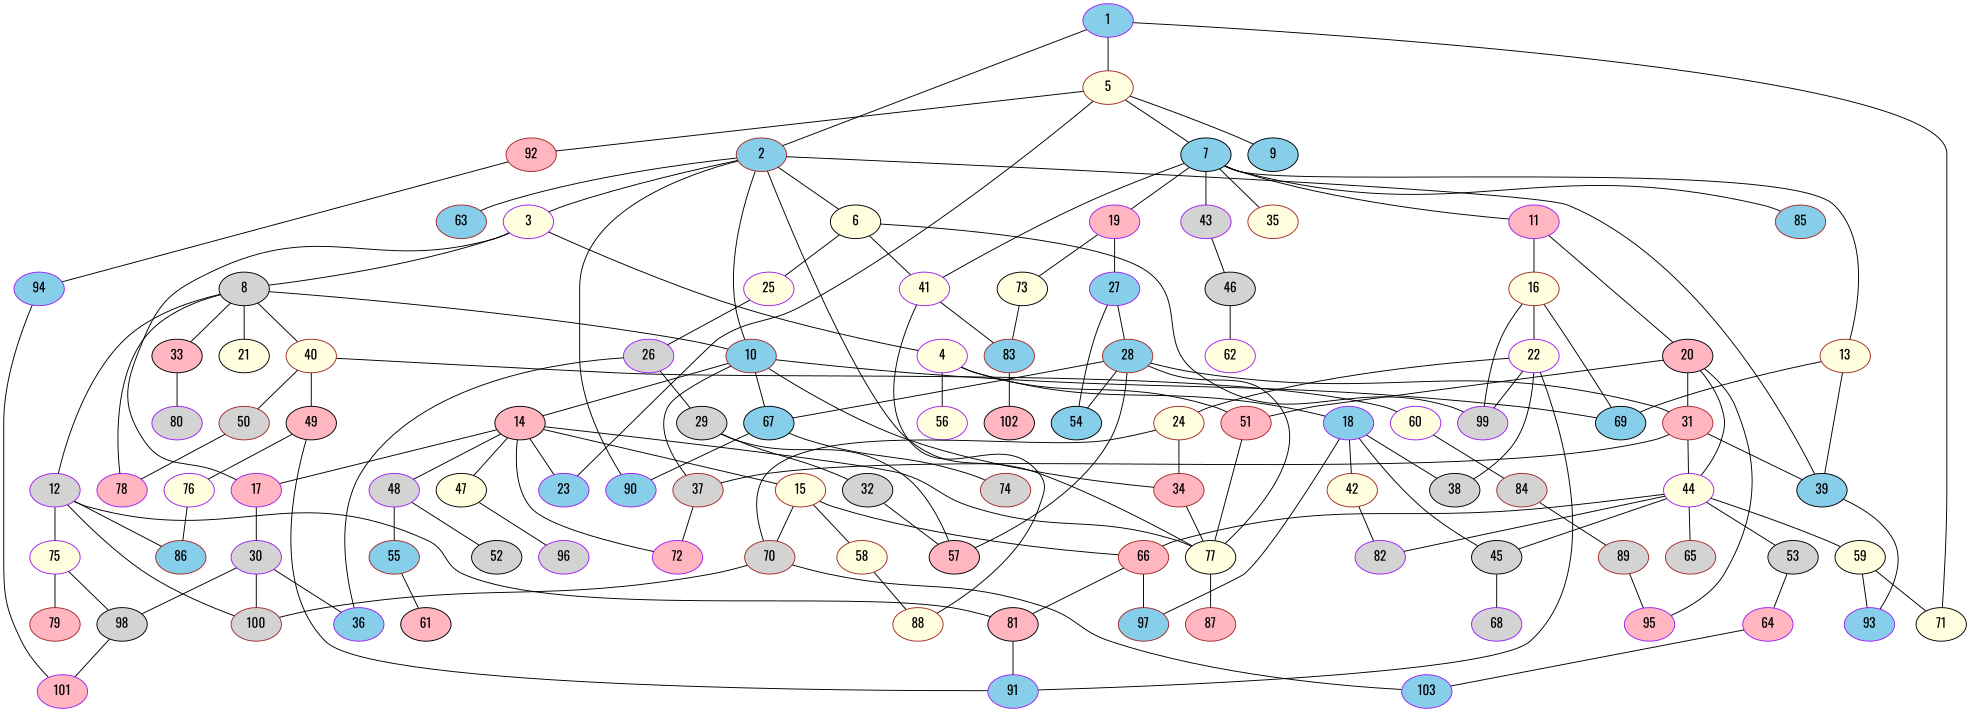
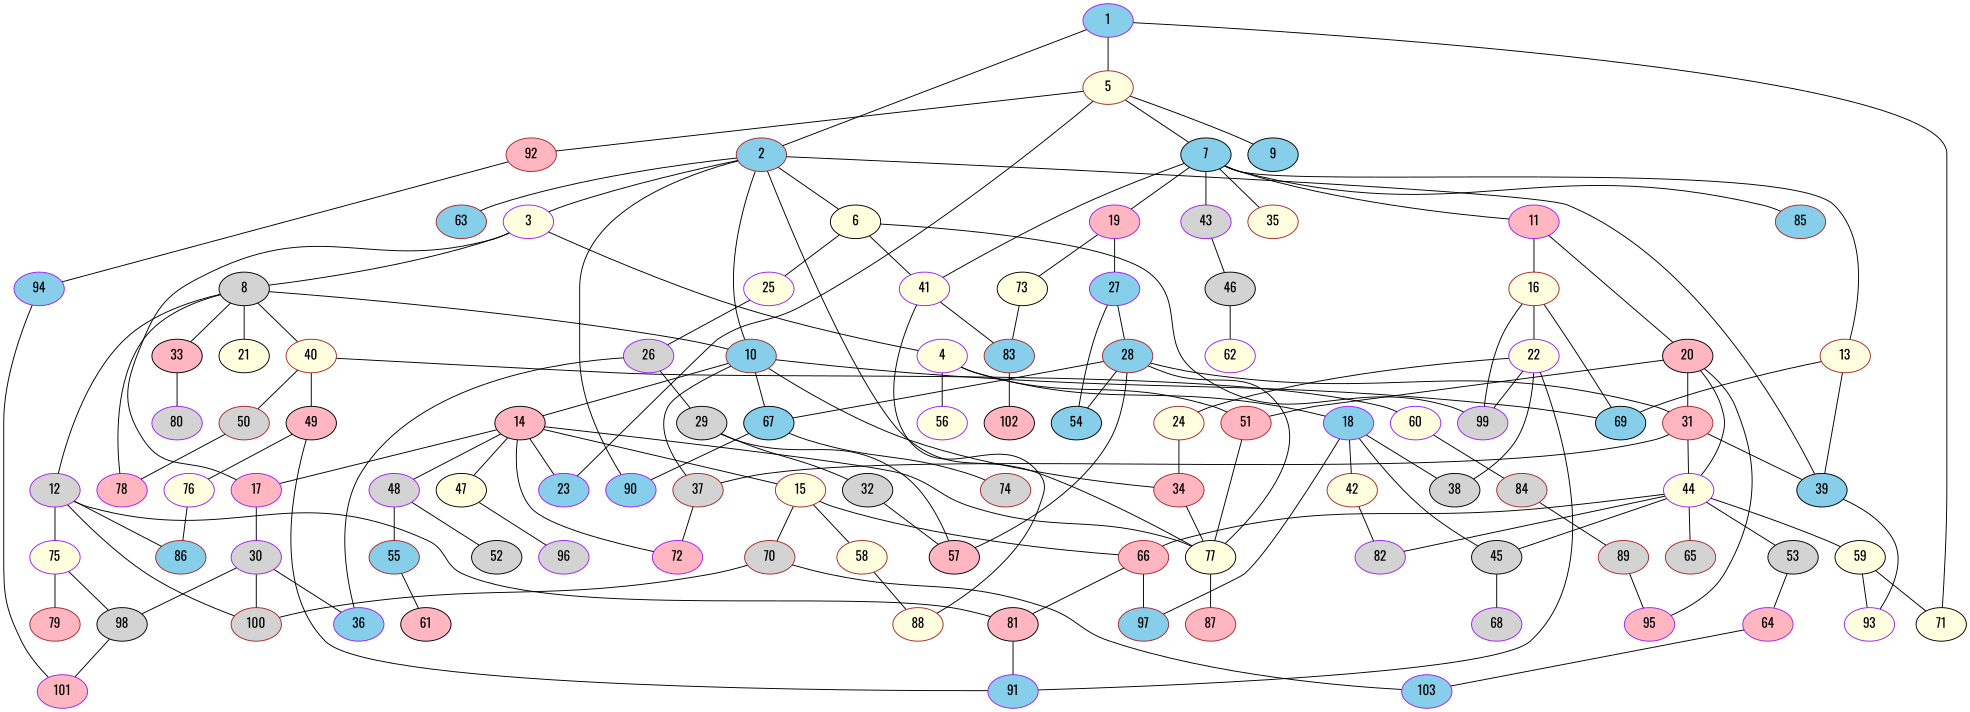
edge "24" -- "70": removed
node "93": fillcolor skyblue -> lightyellow
